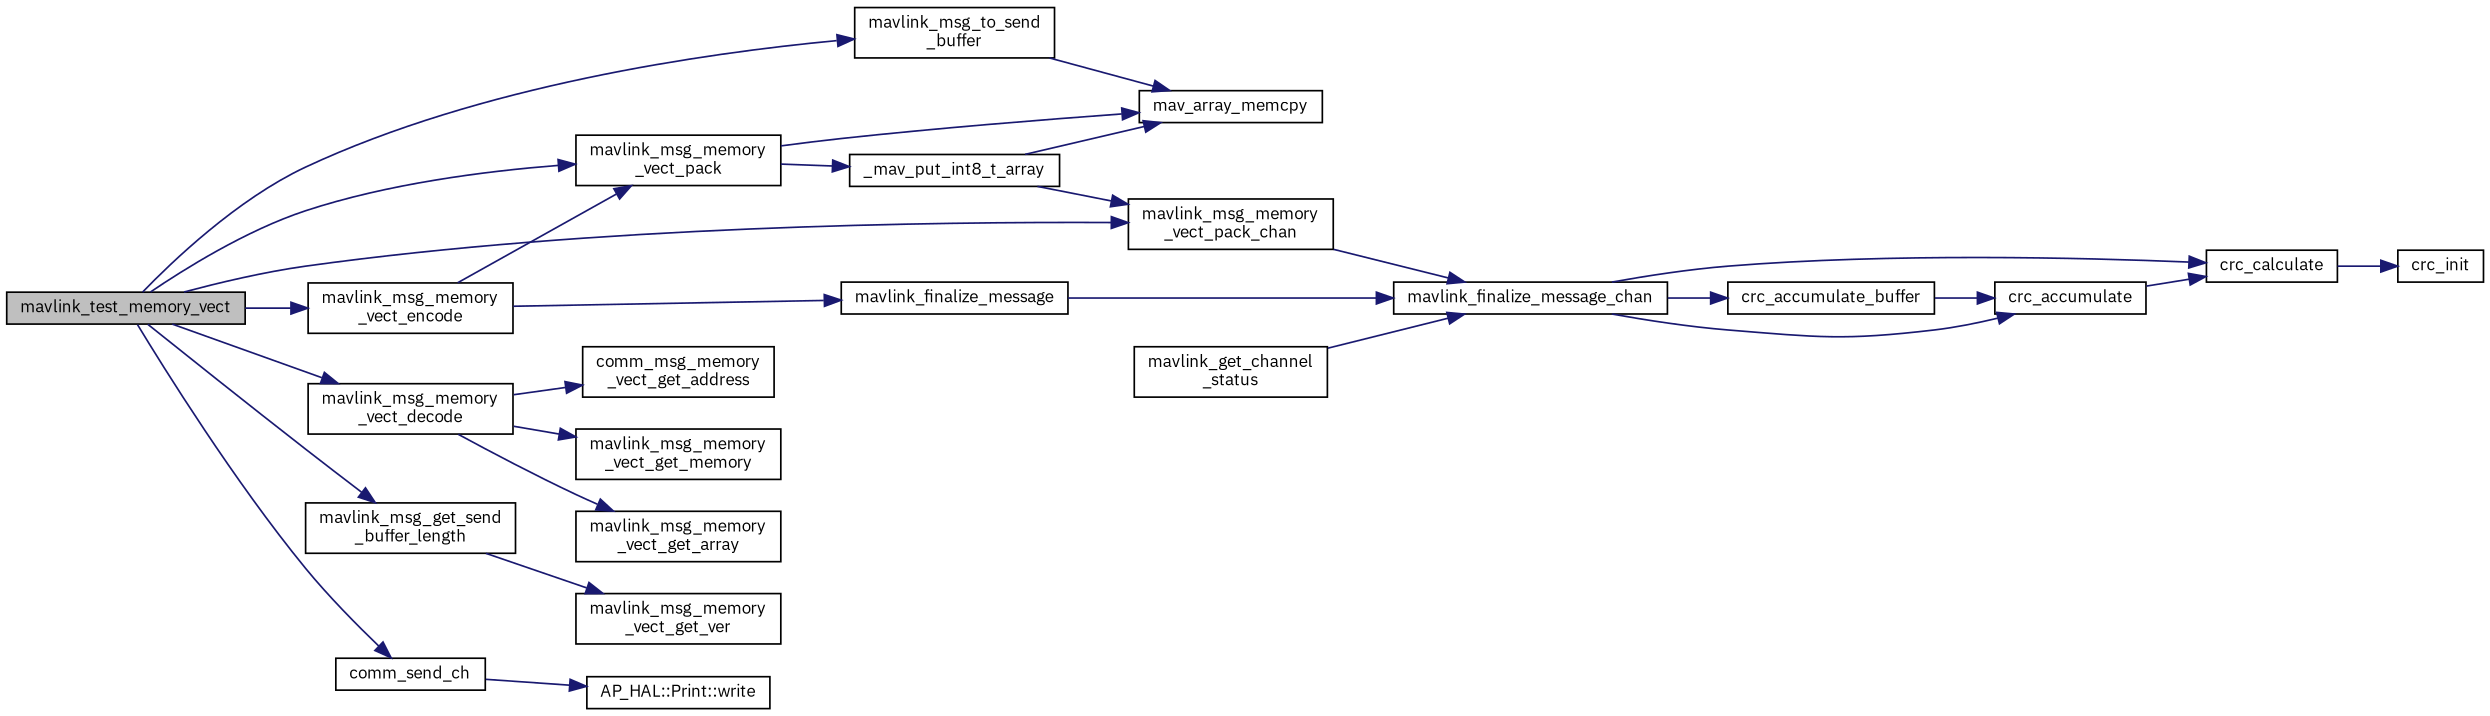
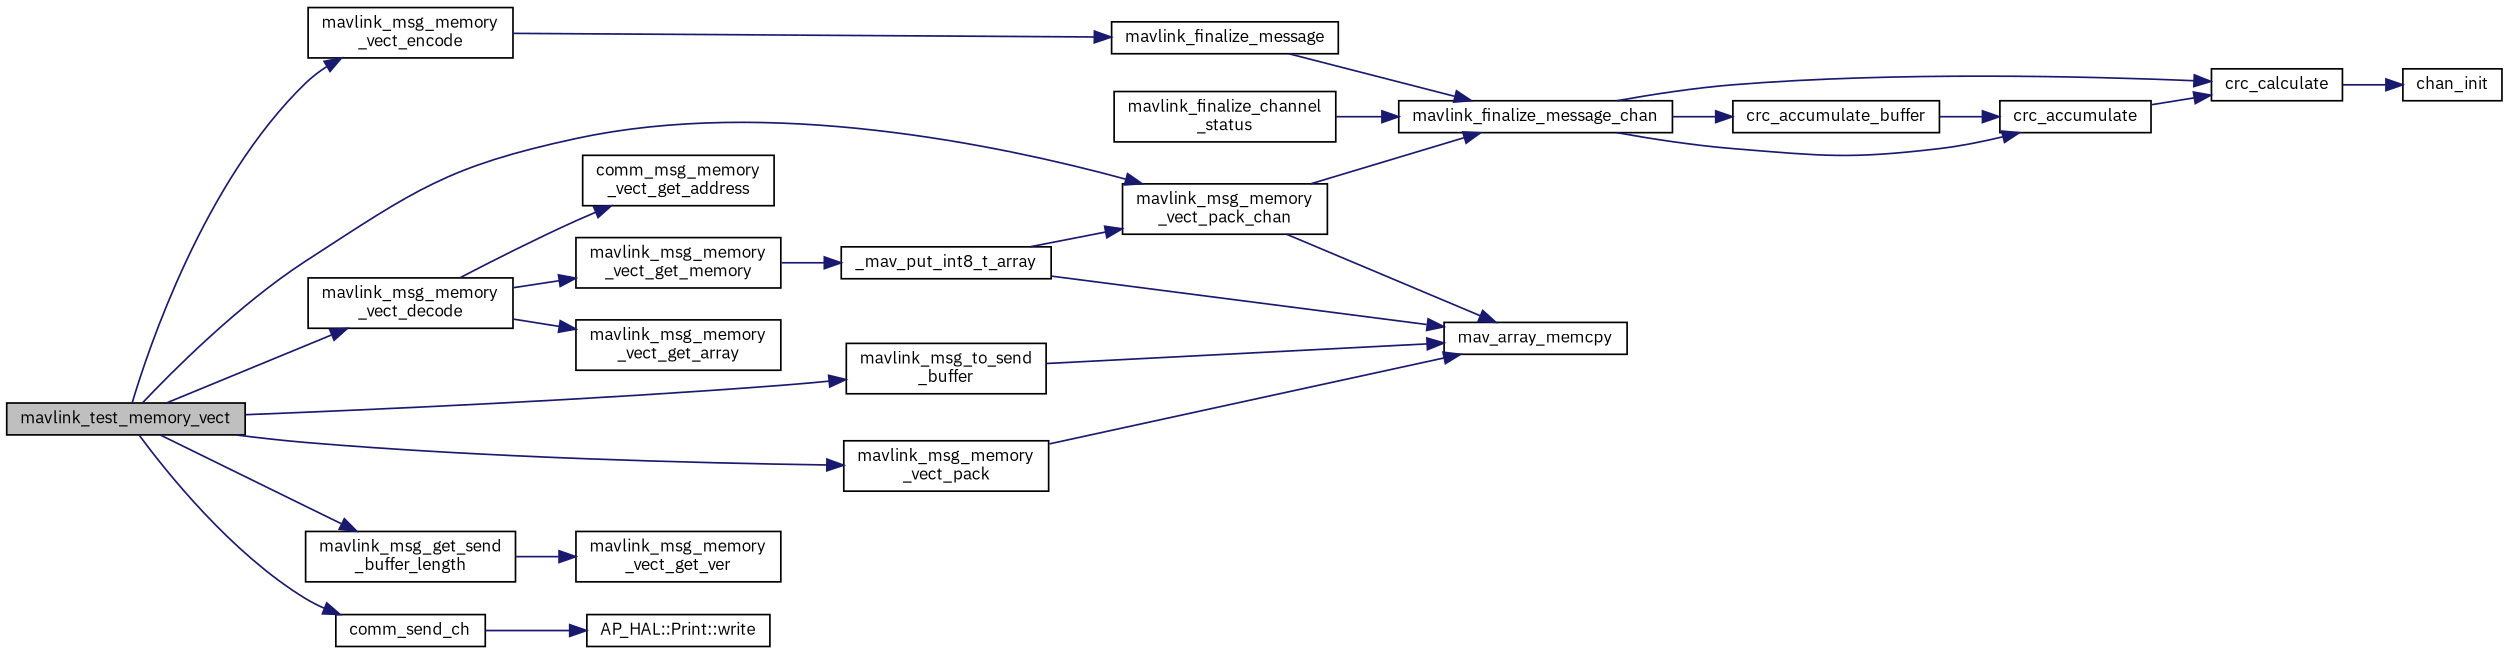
edge "mavlink_msg_memory _vect_pack" -> "_mav_put_int8_t_array": now "mavlink_msg_memory _vect_get_memory" -> "_mav_put_int8_t_array"
edge "mavlink_msg_memory _vect_encode" -> "mavlink_msg_memory _vect_pack": removed
node "crc_init": label "crc_init" -> "chan_init"
edge "mavlink_msg_memory _vect_pack_chan" -> "mav_array_memcpy": added
node "mavlink_get_channel _status": label "mavlink_get_channel _status" -> "mavlink_finalize_channel _status"
